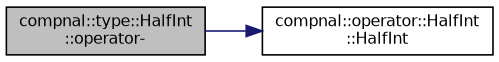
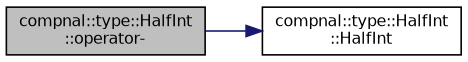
node "compnal::operator::HalfInt ::HalfInt": label "compnal::operator::HalfInt ::HalfInt" -> "compnal::type::HalfInt ::HalfInt"
